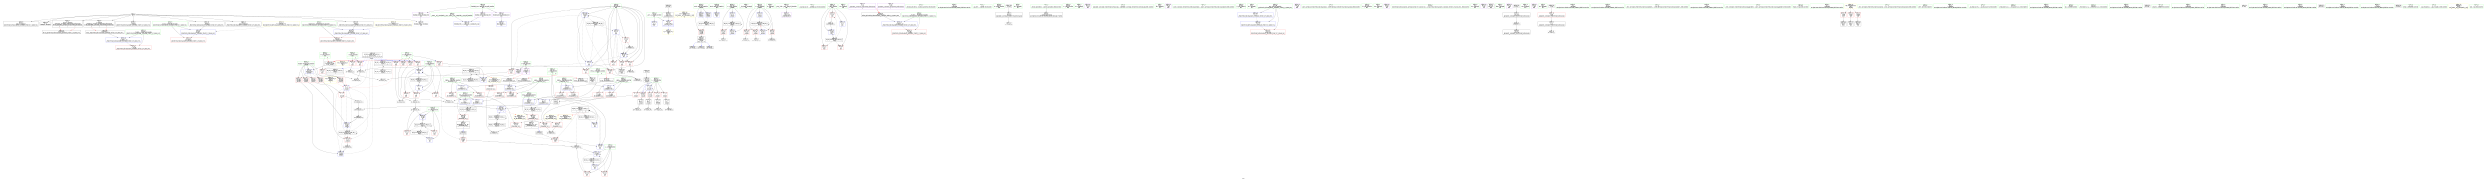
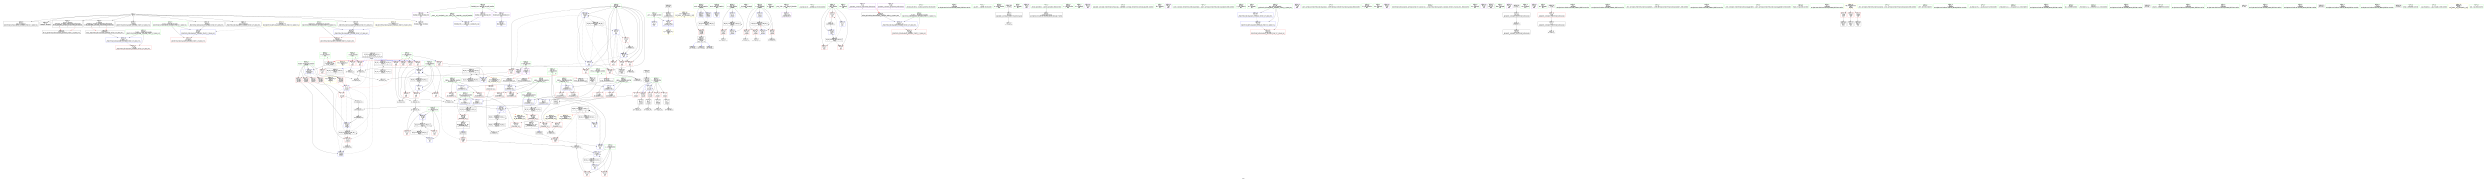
node "NodeID: 116": added
